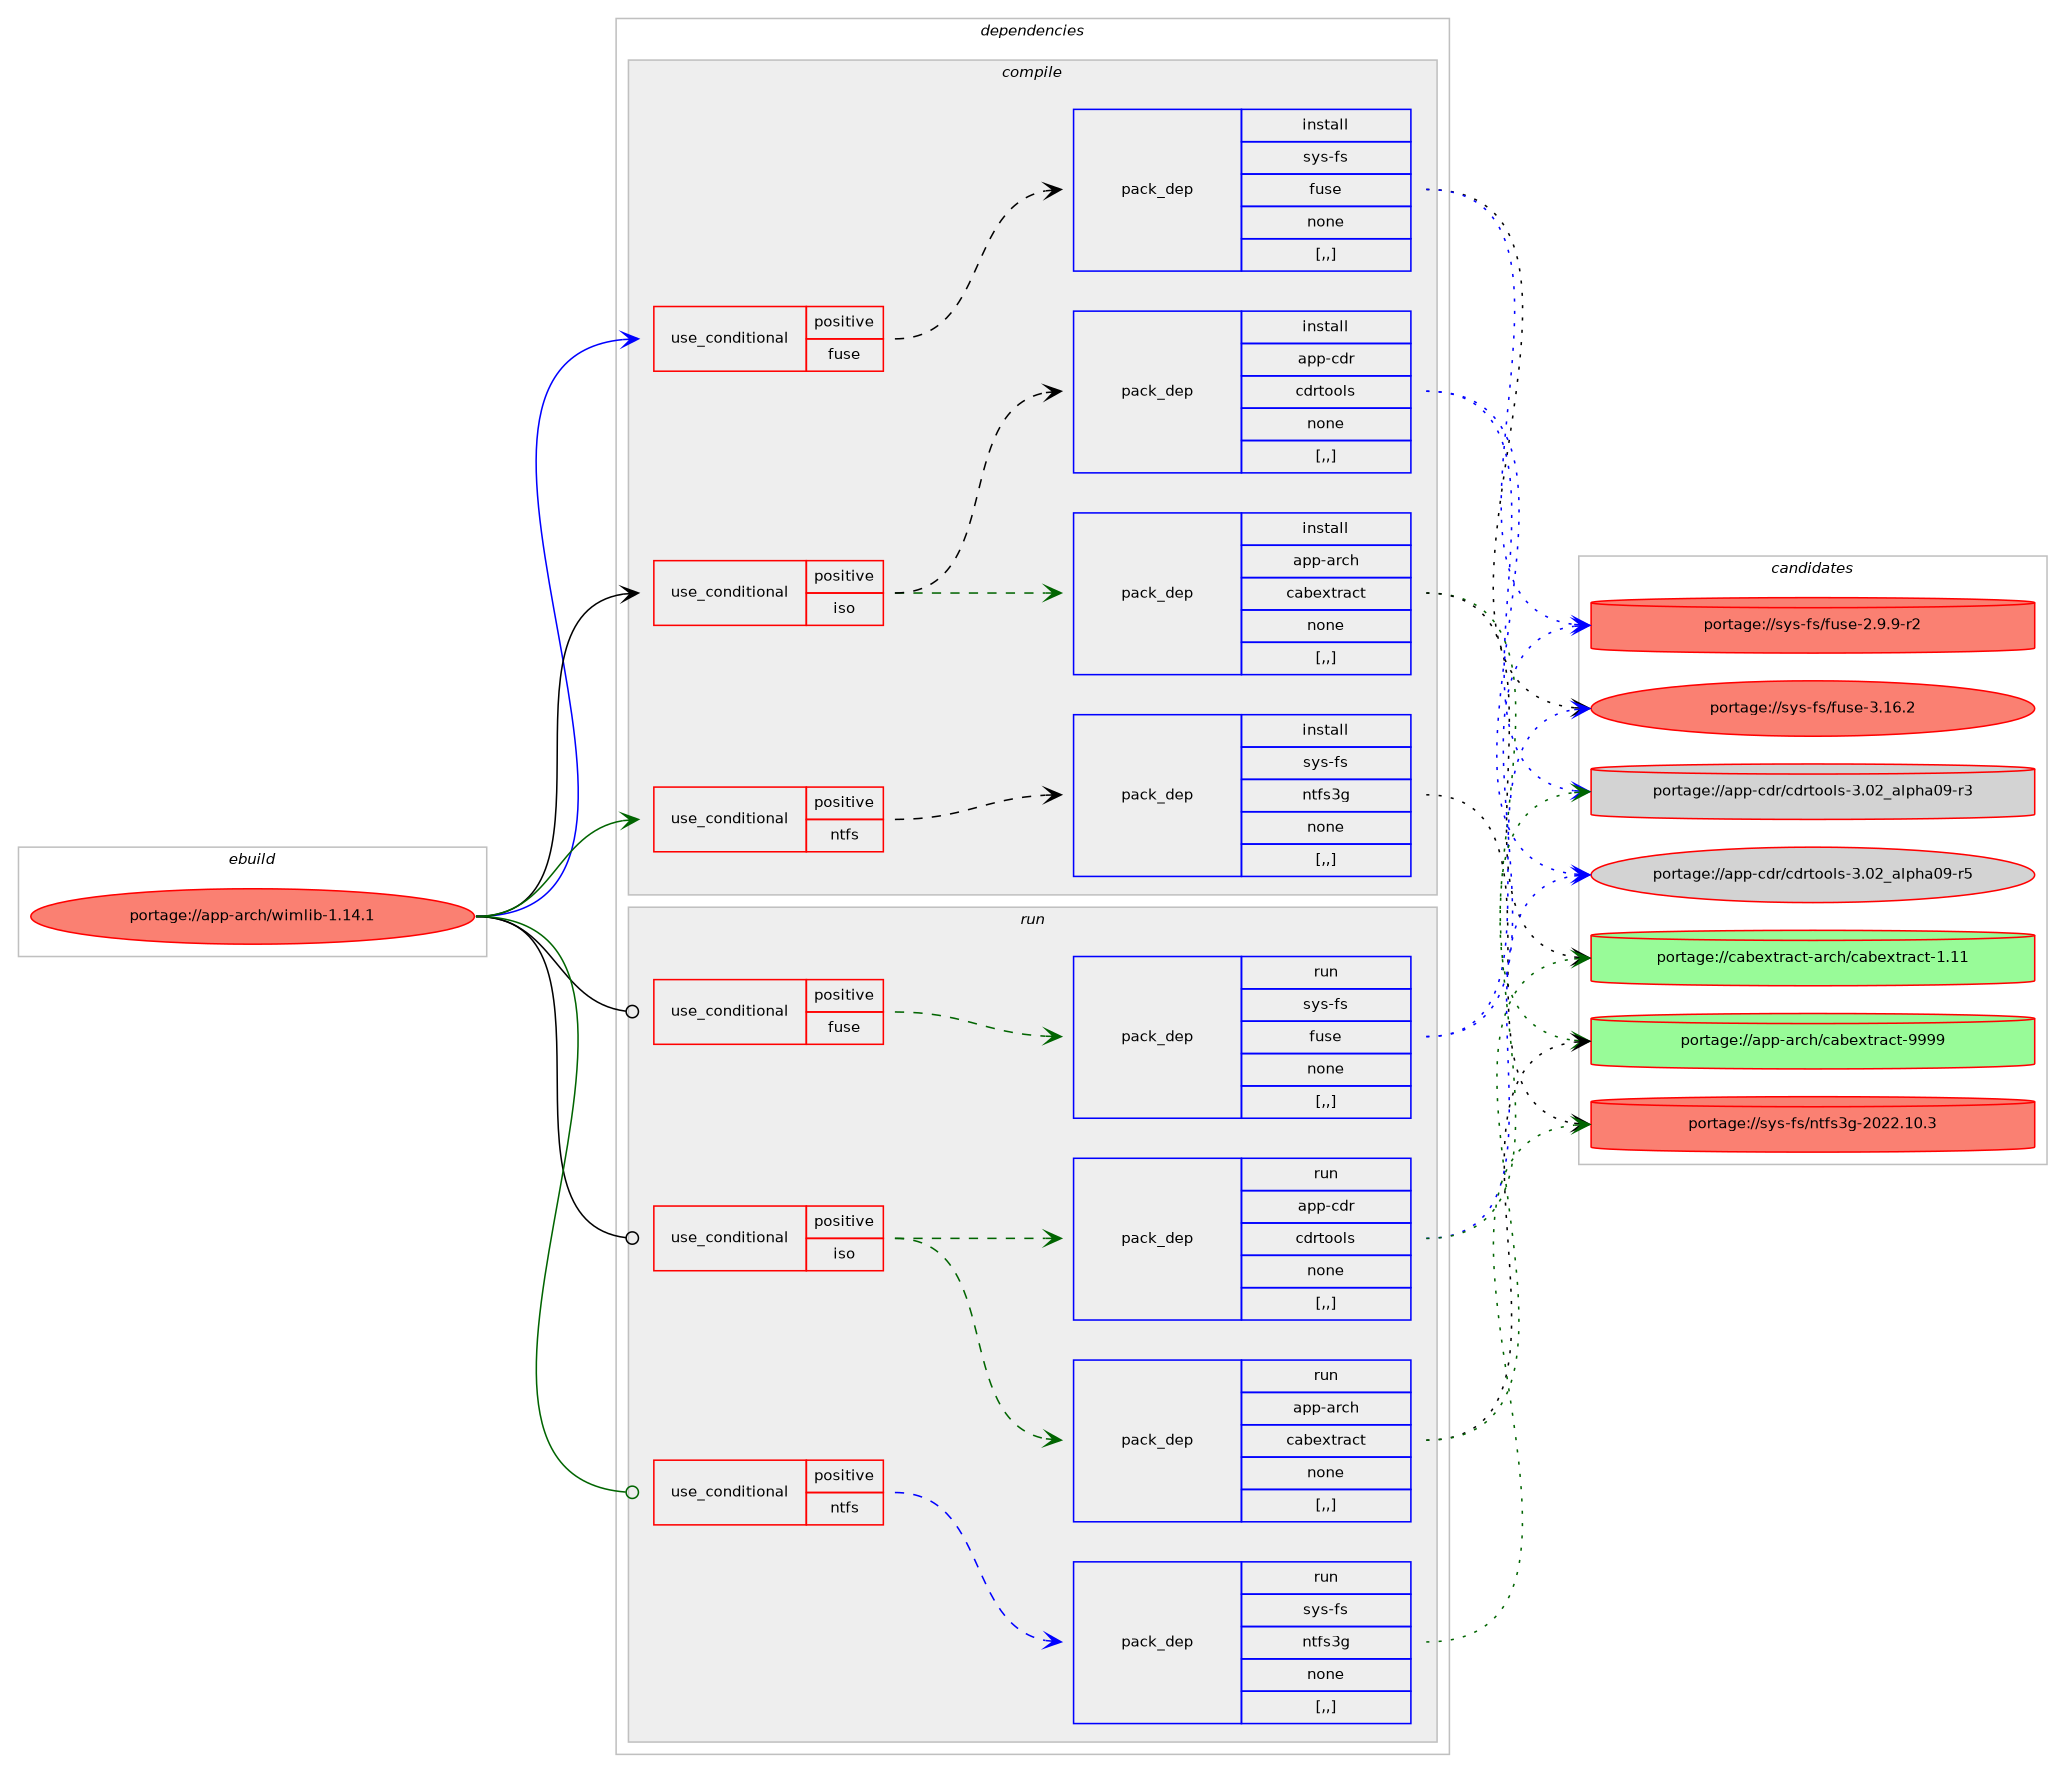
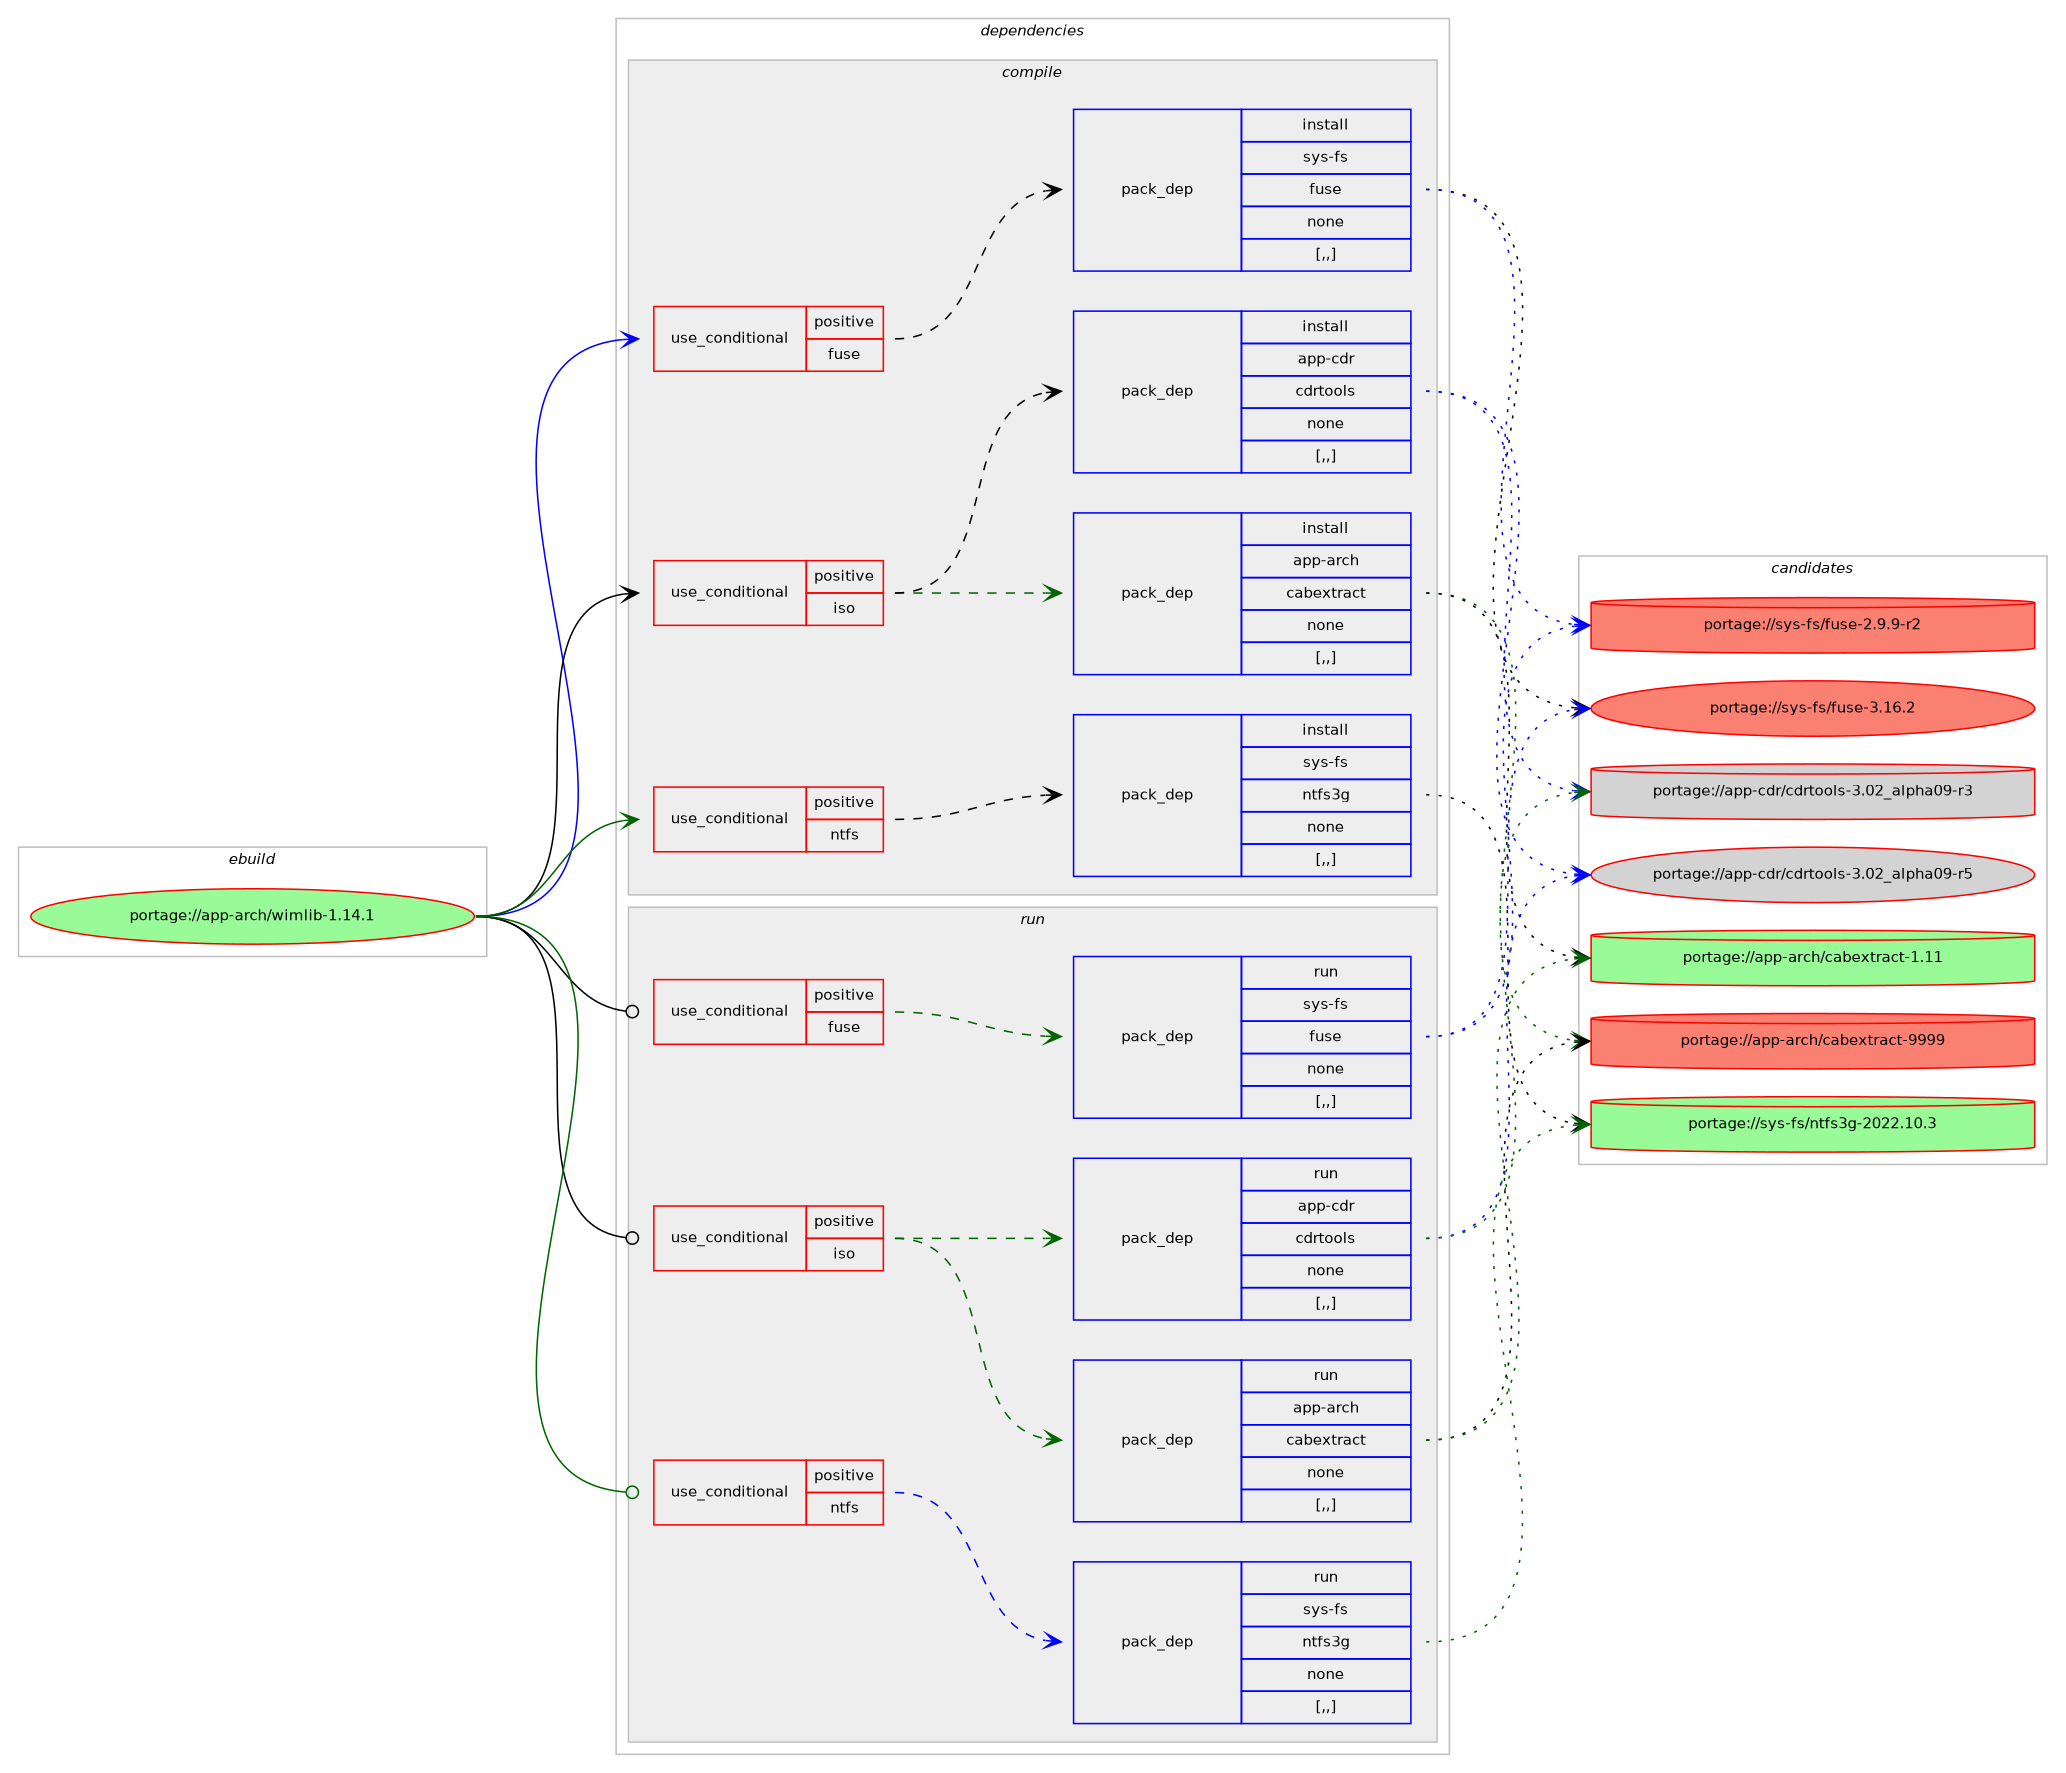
node "portage://app-arch/wimlib-1.14.1": fillcolor salmon -> palegreen
node "portage://cabextract-arch/cabextract-1.11": label "portage://cabextract-arch/cabextract-1.11" -> "portage://app-arch/cabextract-1.11"
node "portage://app-arch/cabextract-9999": fillcolor palegreen -> salmon
node "portage://sys-fs/ntfs3g-2022.10.3": fillcolor salmon -> palegreen
